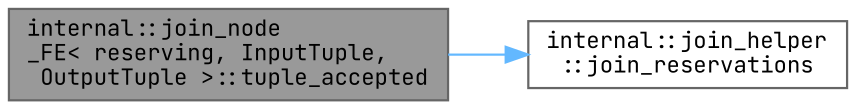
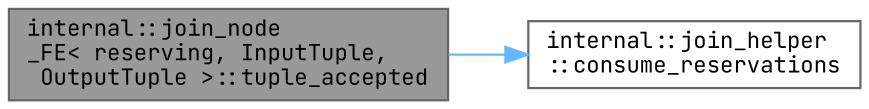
node "internal::join_helper ::join_reservations": label "internal::join_helper ::join_reservations" -> "internal::join_helper ::consume_reservations"
